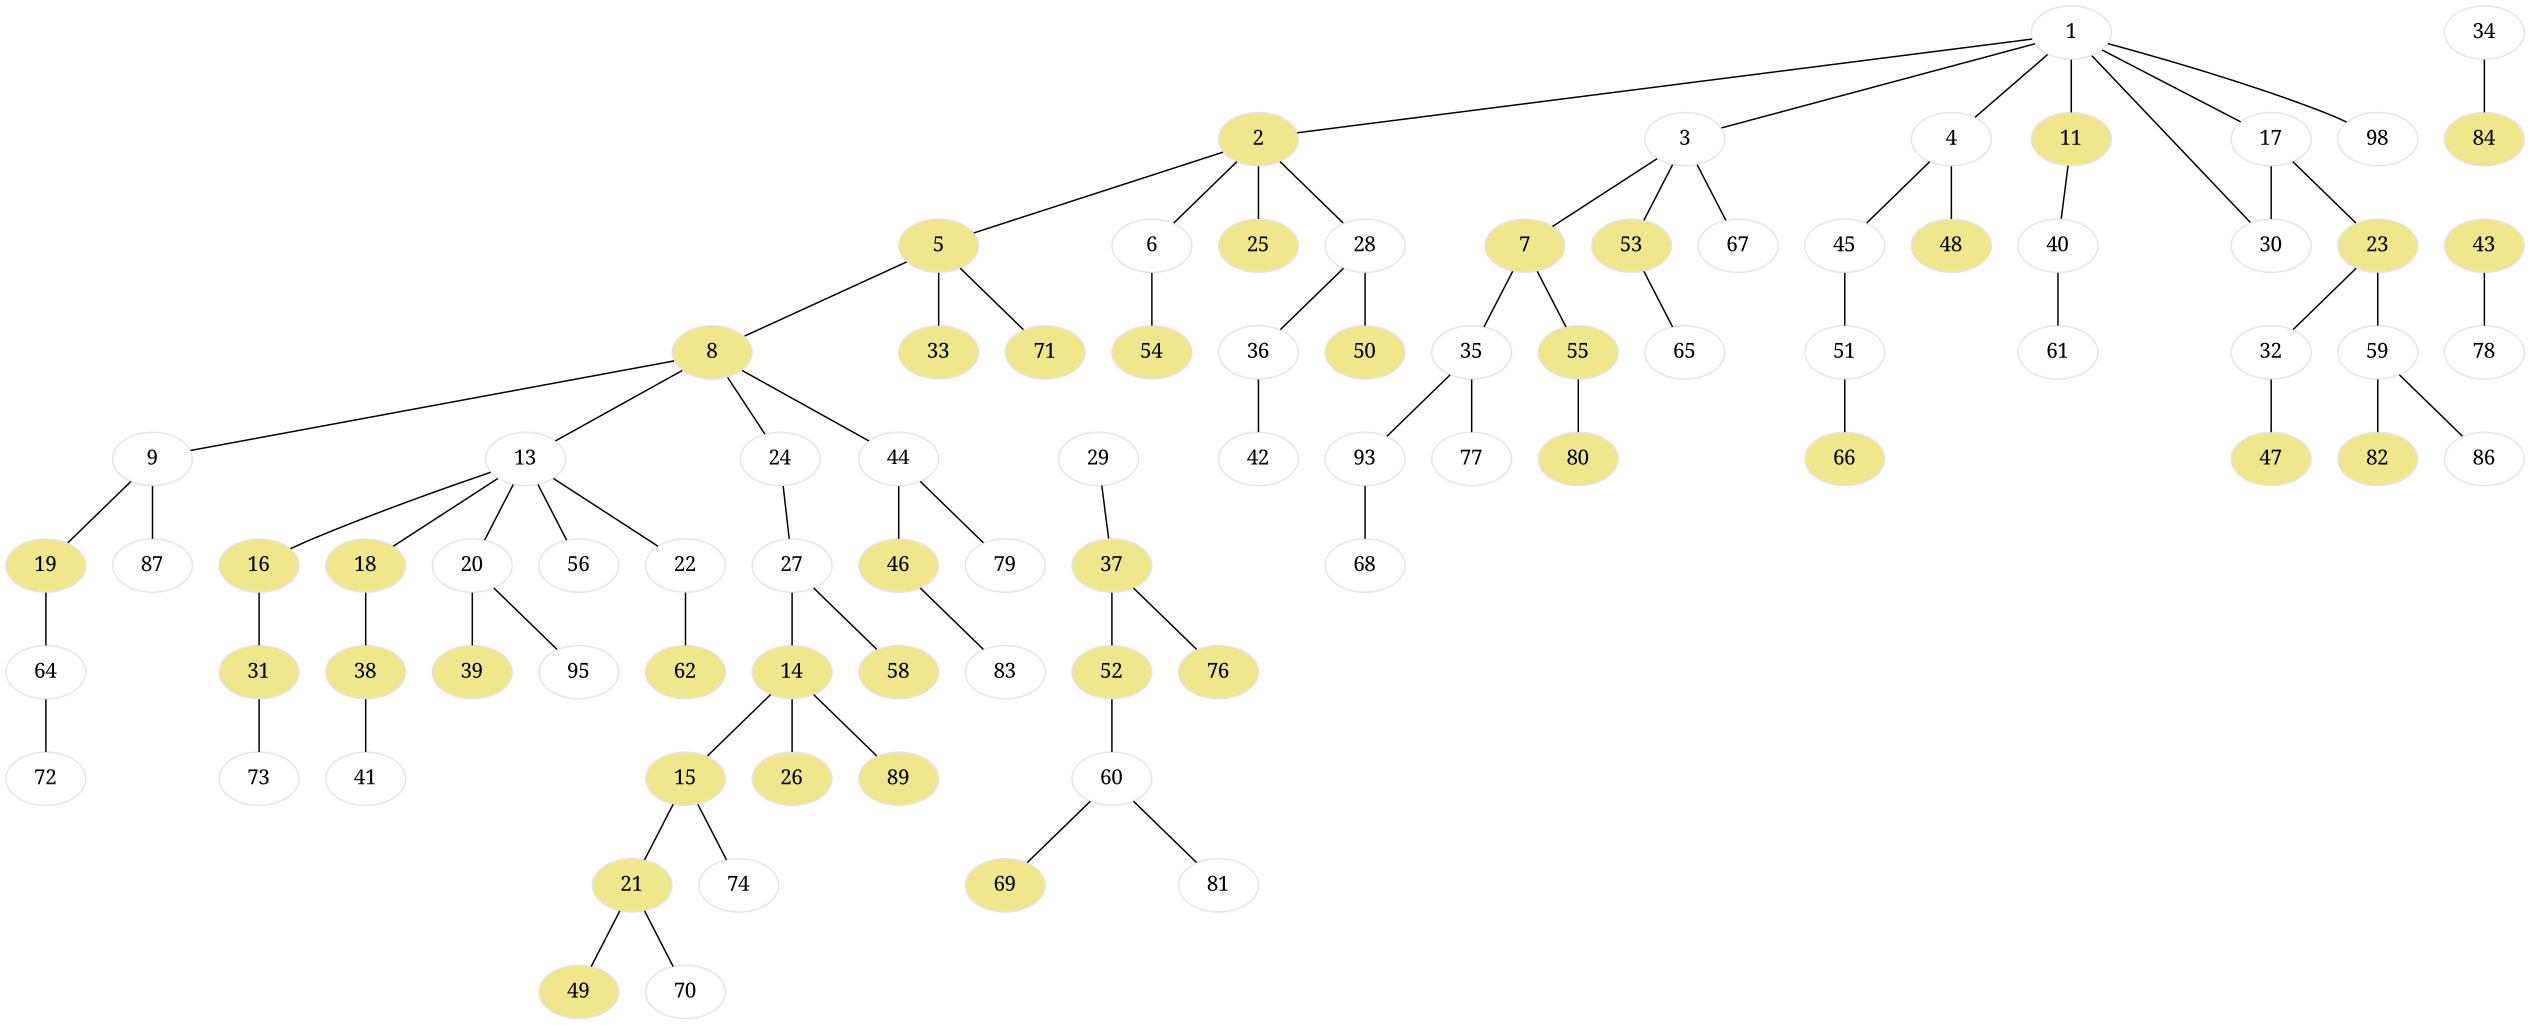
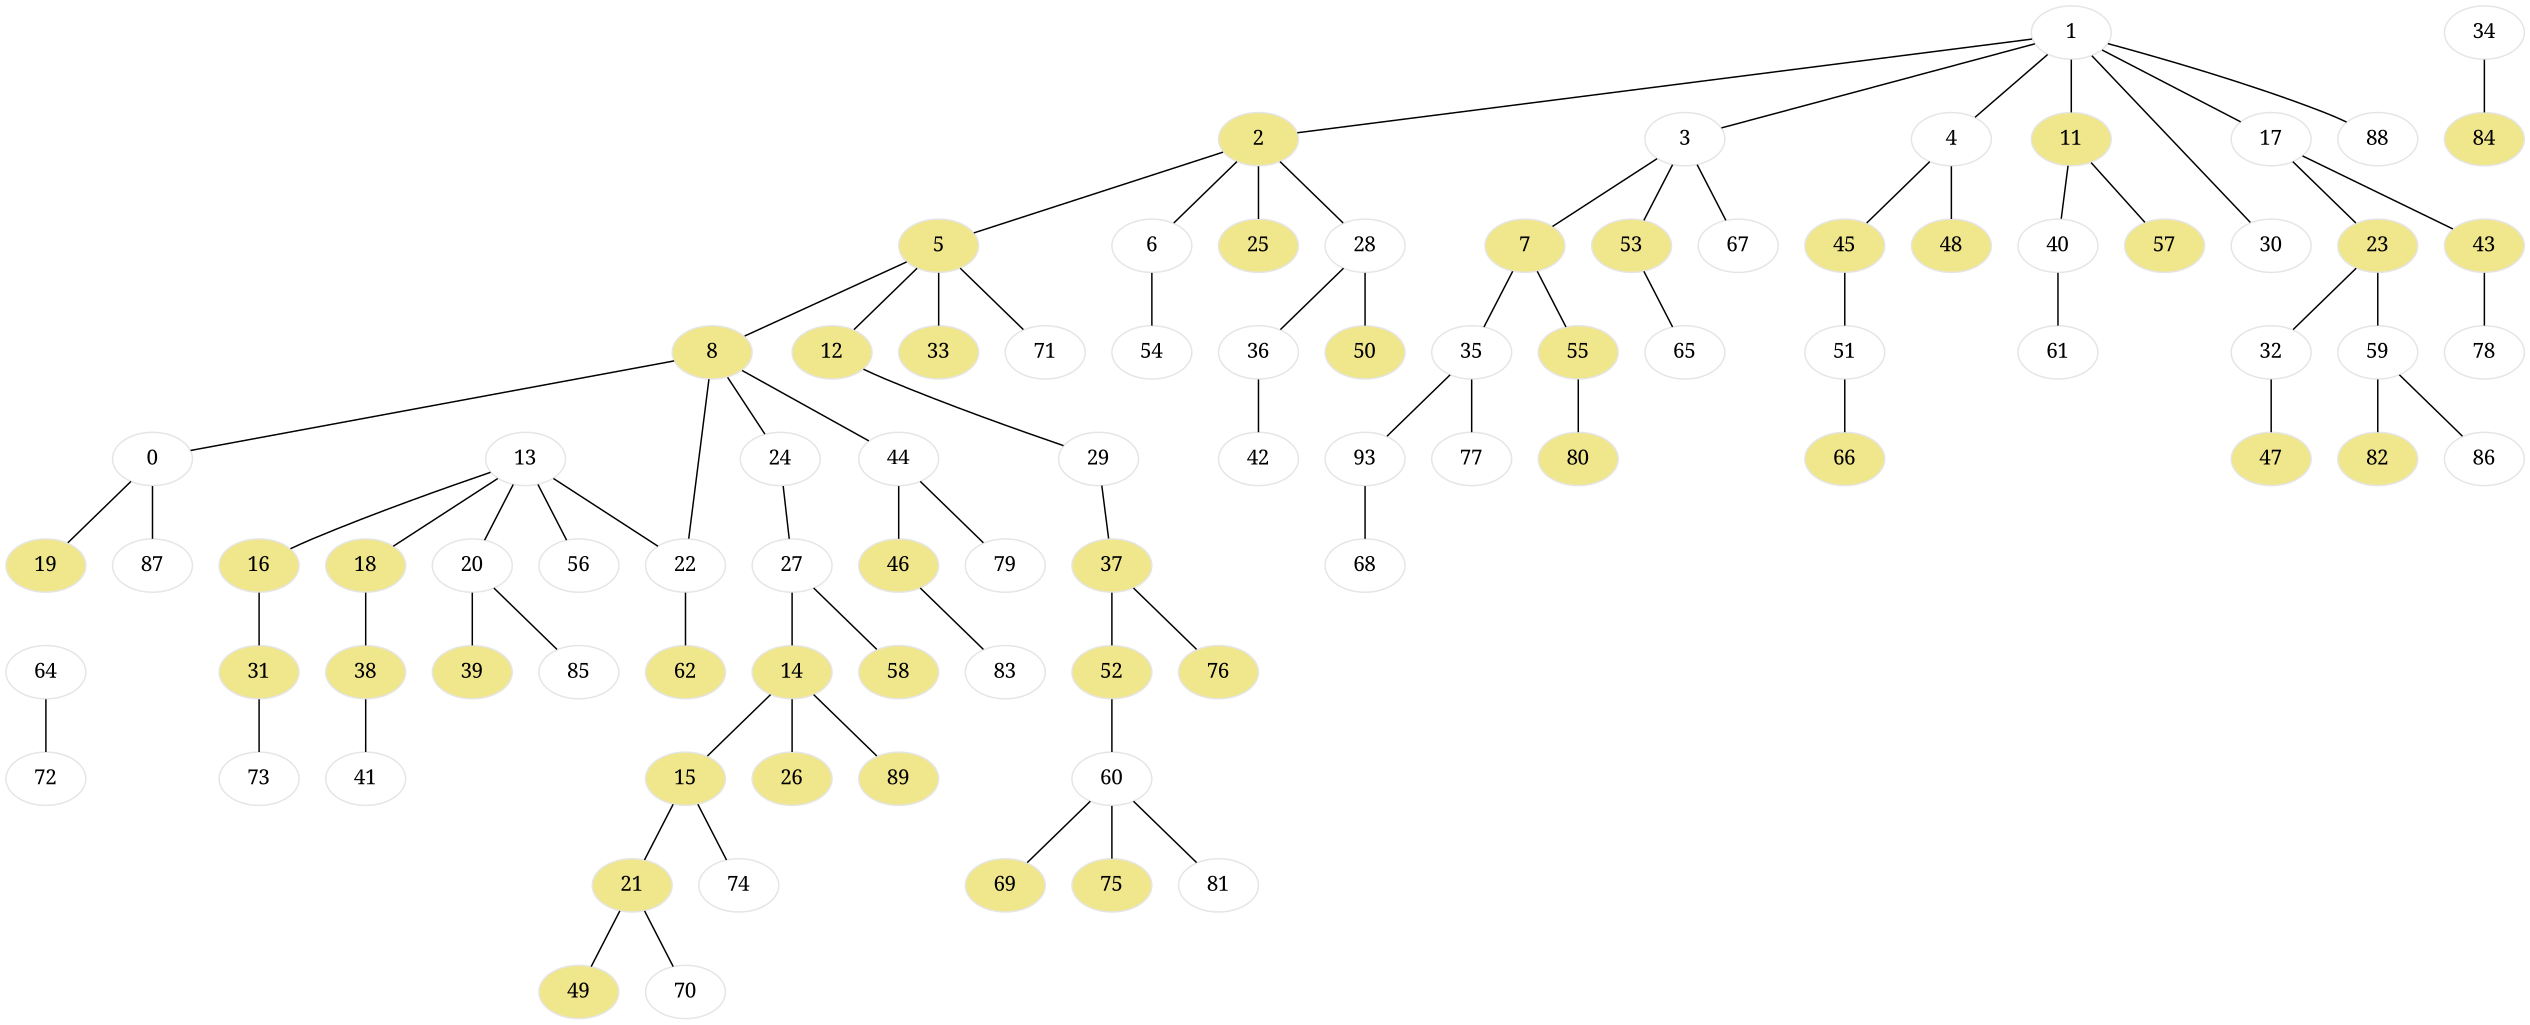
node "98": label "98" -> "88"
edge "17" -- "30": now "17" -- "43"
node "45": fillcolor white -> khaki
node "57": added
node "12": added
node "71": fillcolor khaki -> white
node "54": fillcolor khaki -> white
edge "8" -- "13": now "8" -- "22"
node "9": label "9" -> "0"
edge "19" -- "64": removed
node "95": label "95" -> "85"
node "75": added
